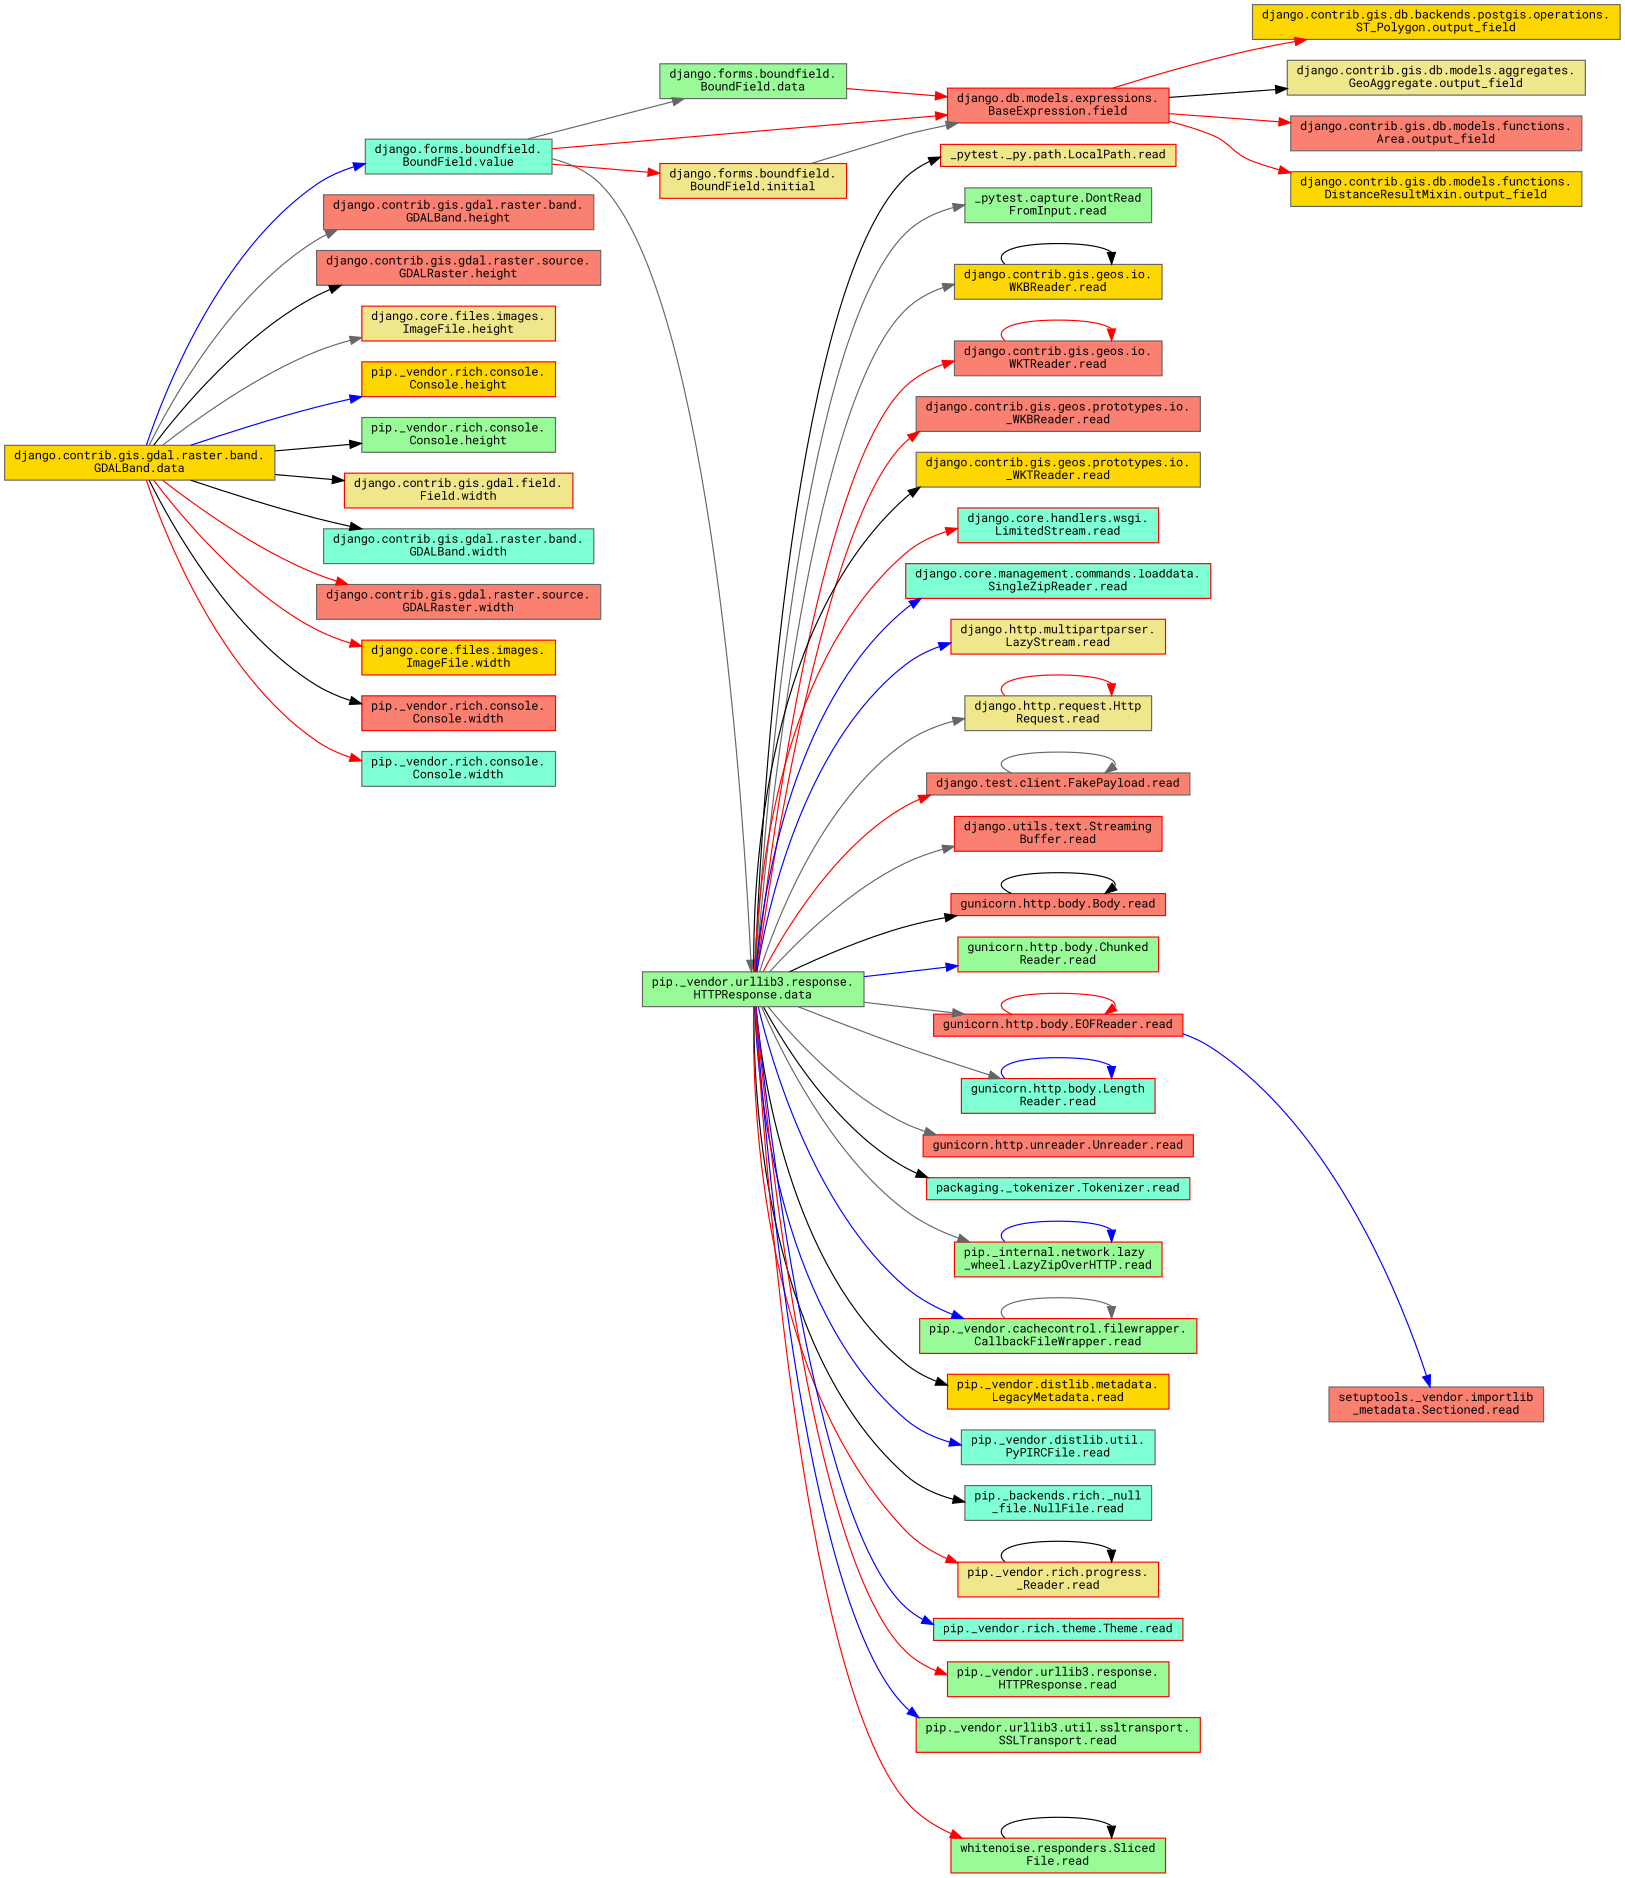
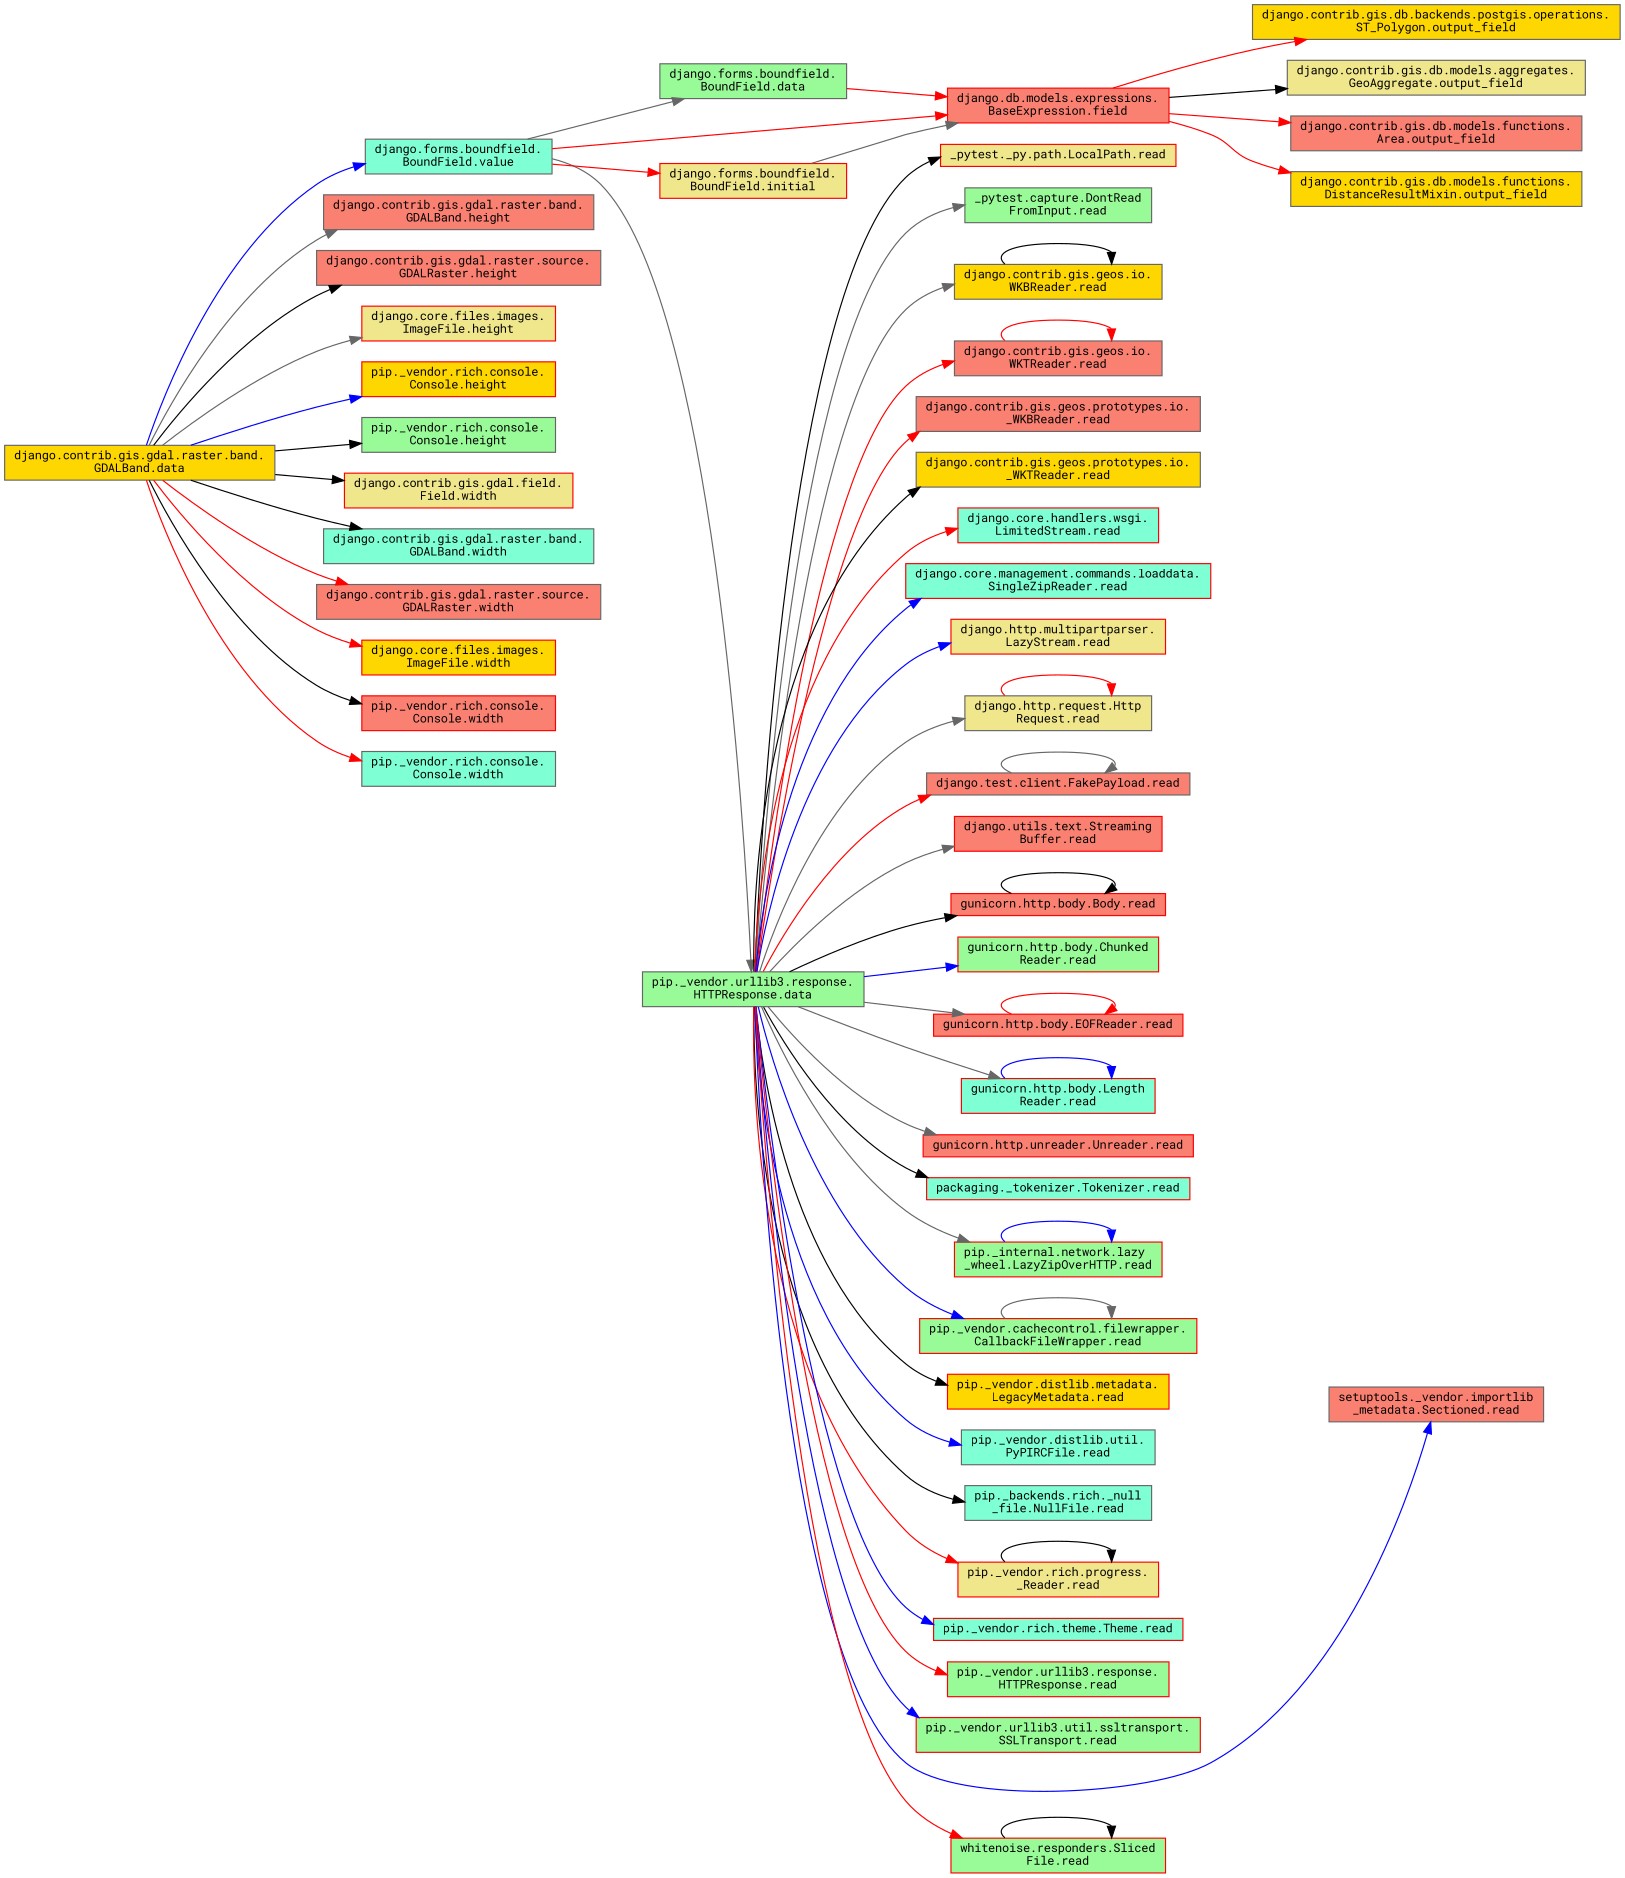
edge "gunicorn.http.body.EOFReader.read" -> "setuptools._vendor.importlib _metadata.Sectioned.read": now "pip._vendor.urllib3.response. HTTPResponse.data" -> "setuptools._vendor.importlib _metadata.Sectioned.read"
